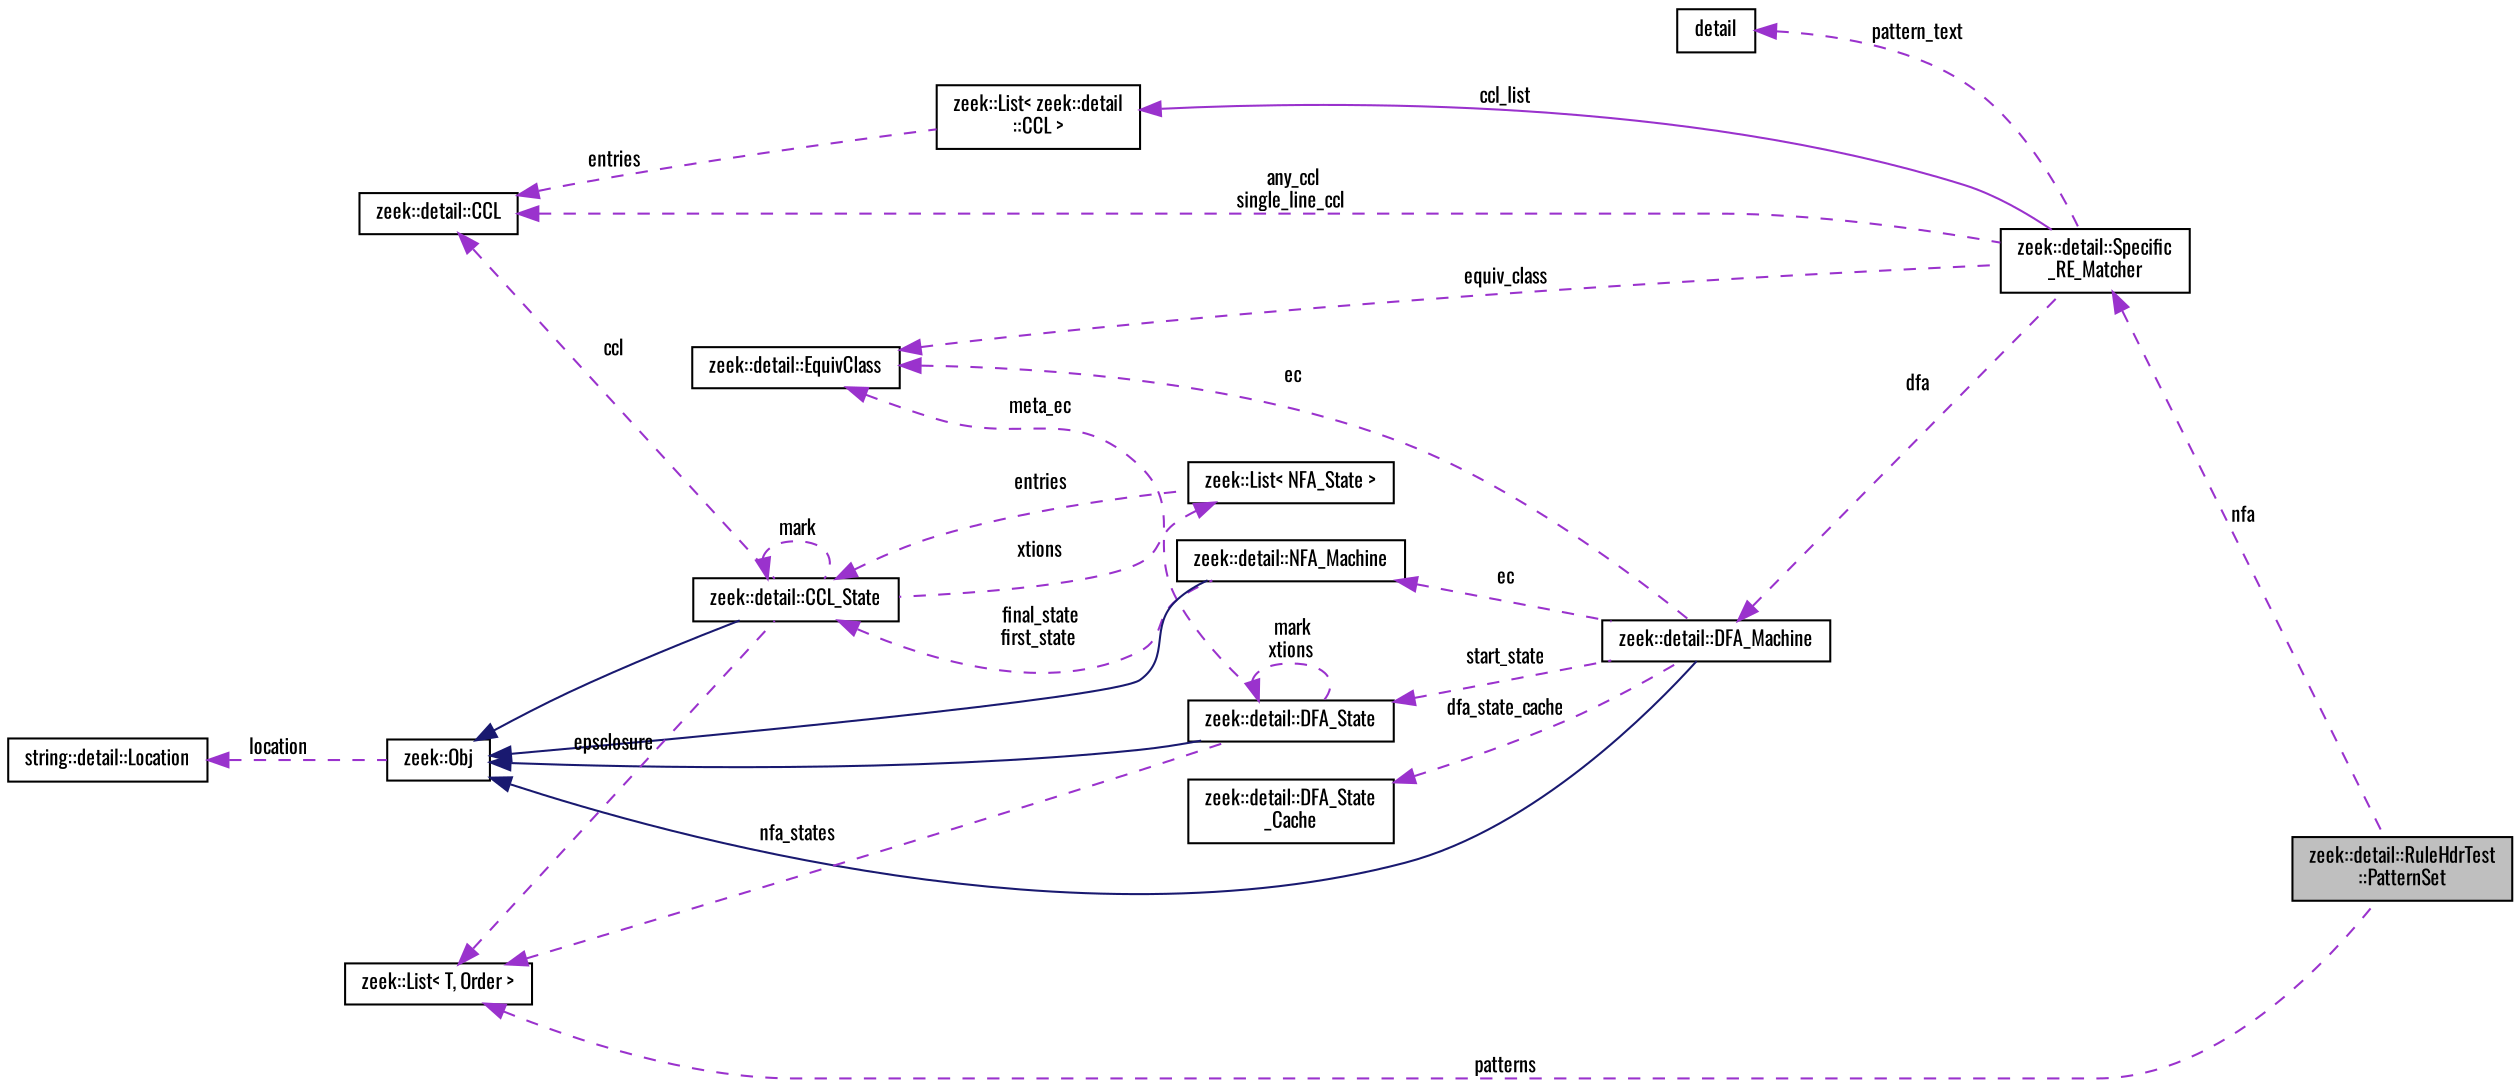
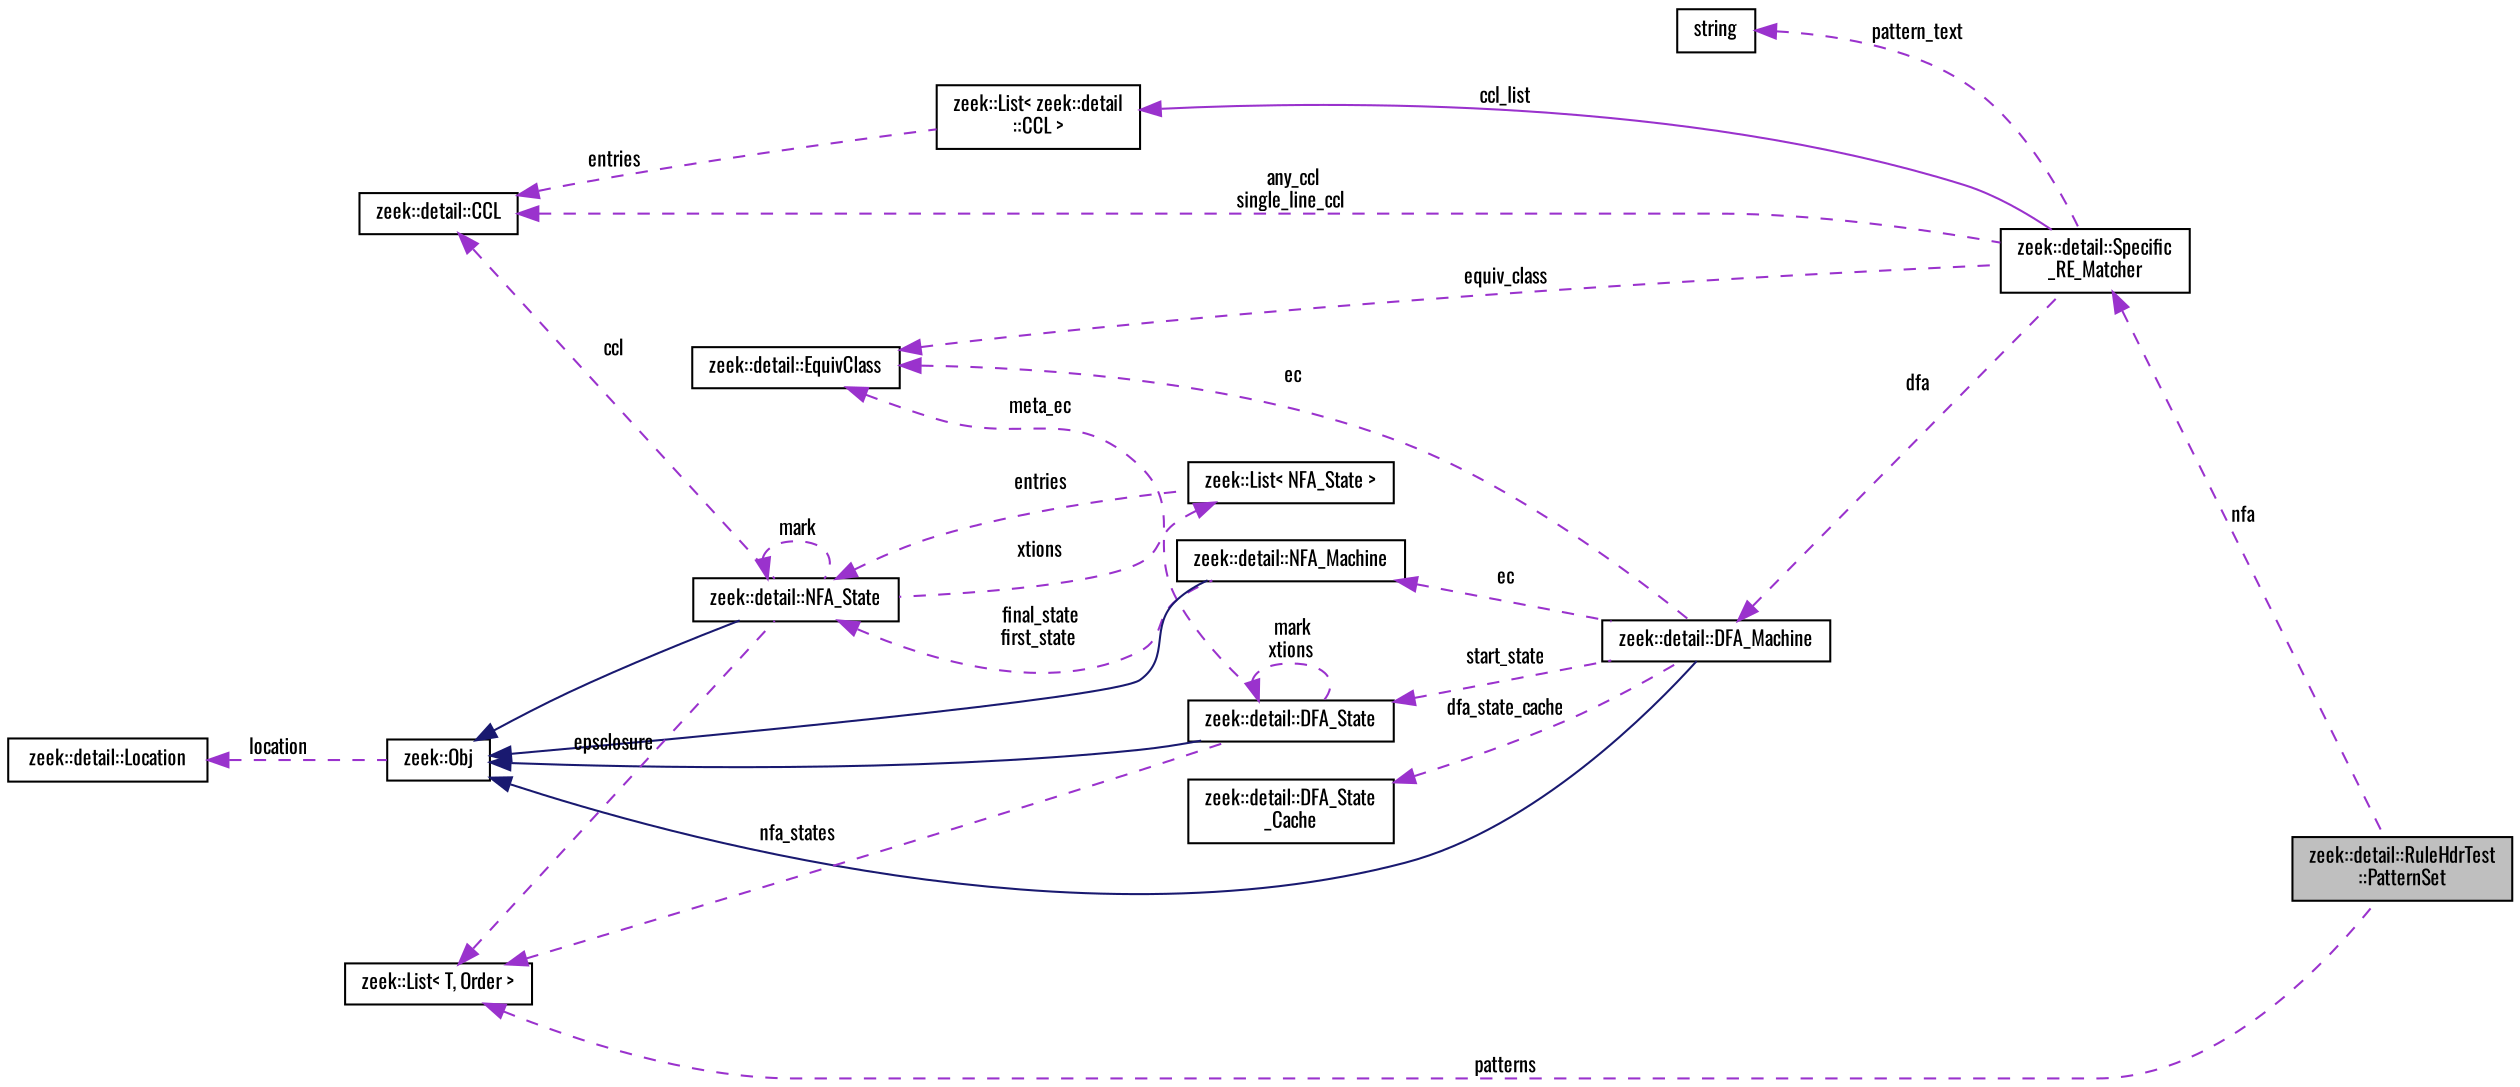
node "detail": label "detail" -> "string"
node "zeek::detail::CCL_State": label "zeek::detail::CCL_State" -> "zeek::detail::NFA_State"
node "string::detail::Location": label "string::detail::Location" -> "zeek::detail::Location"
